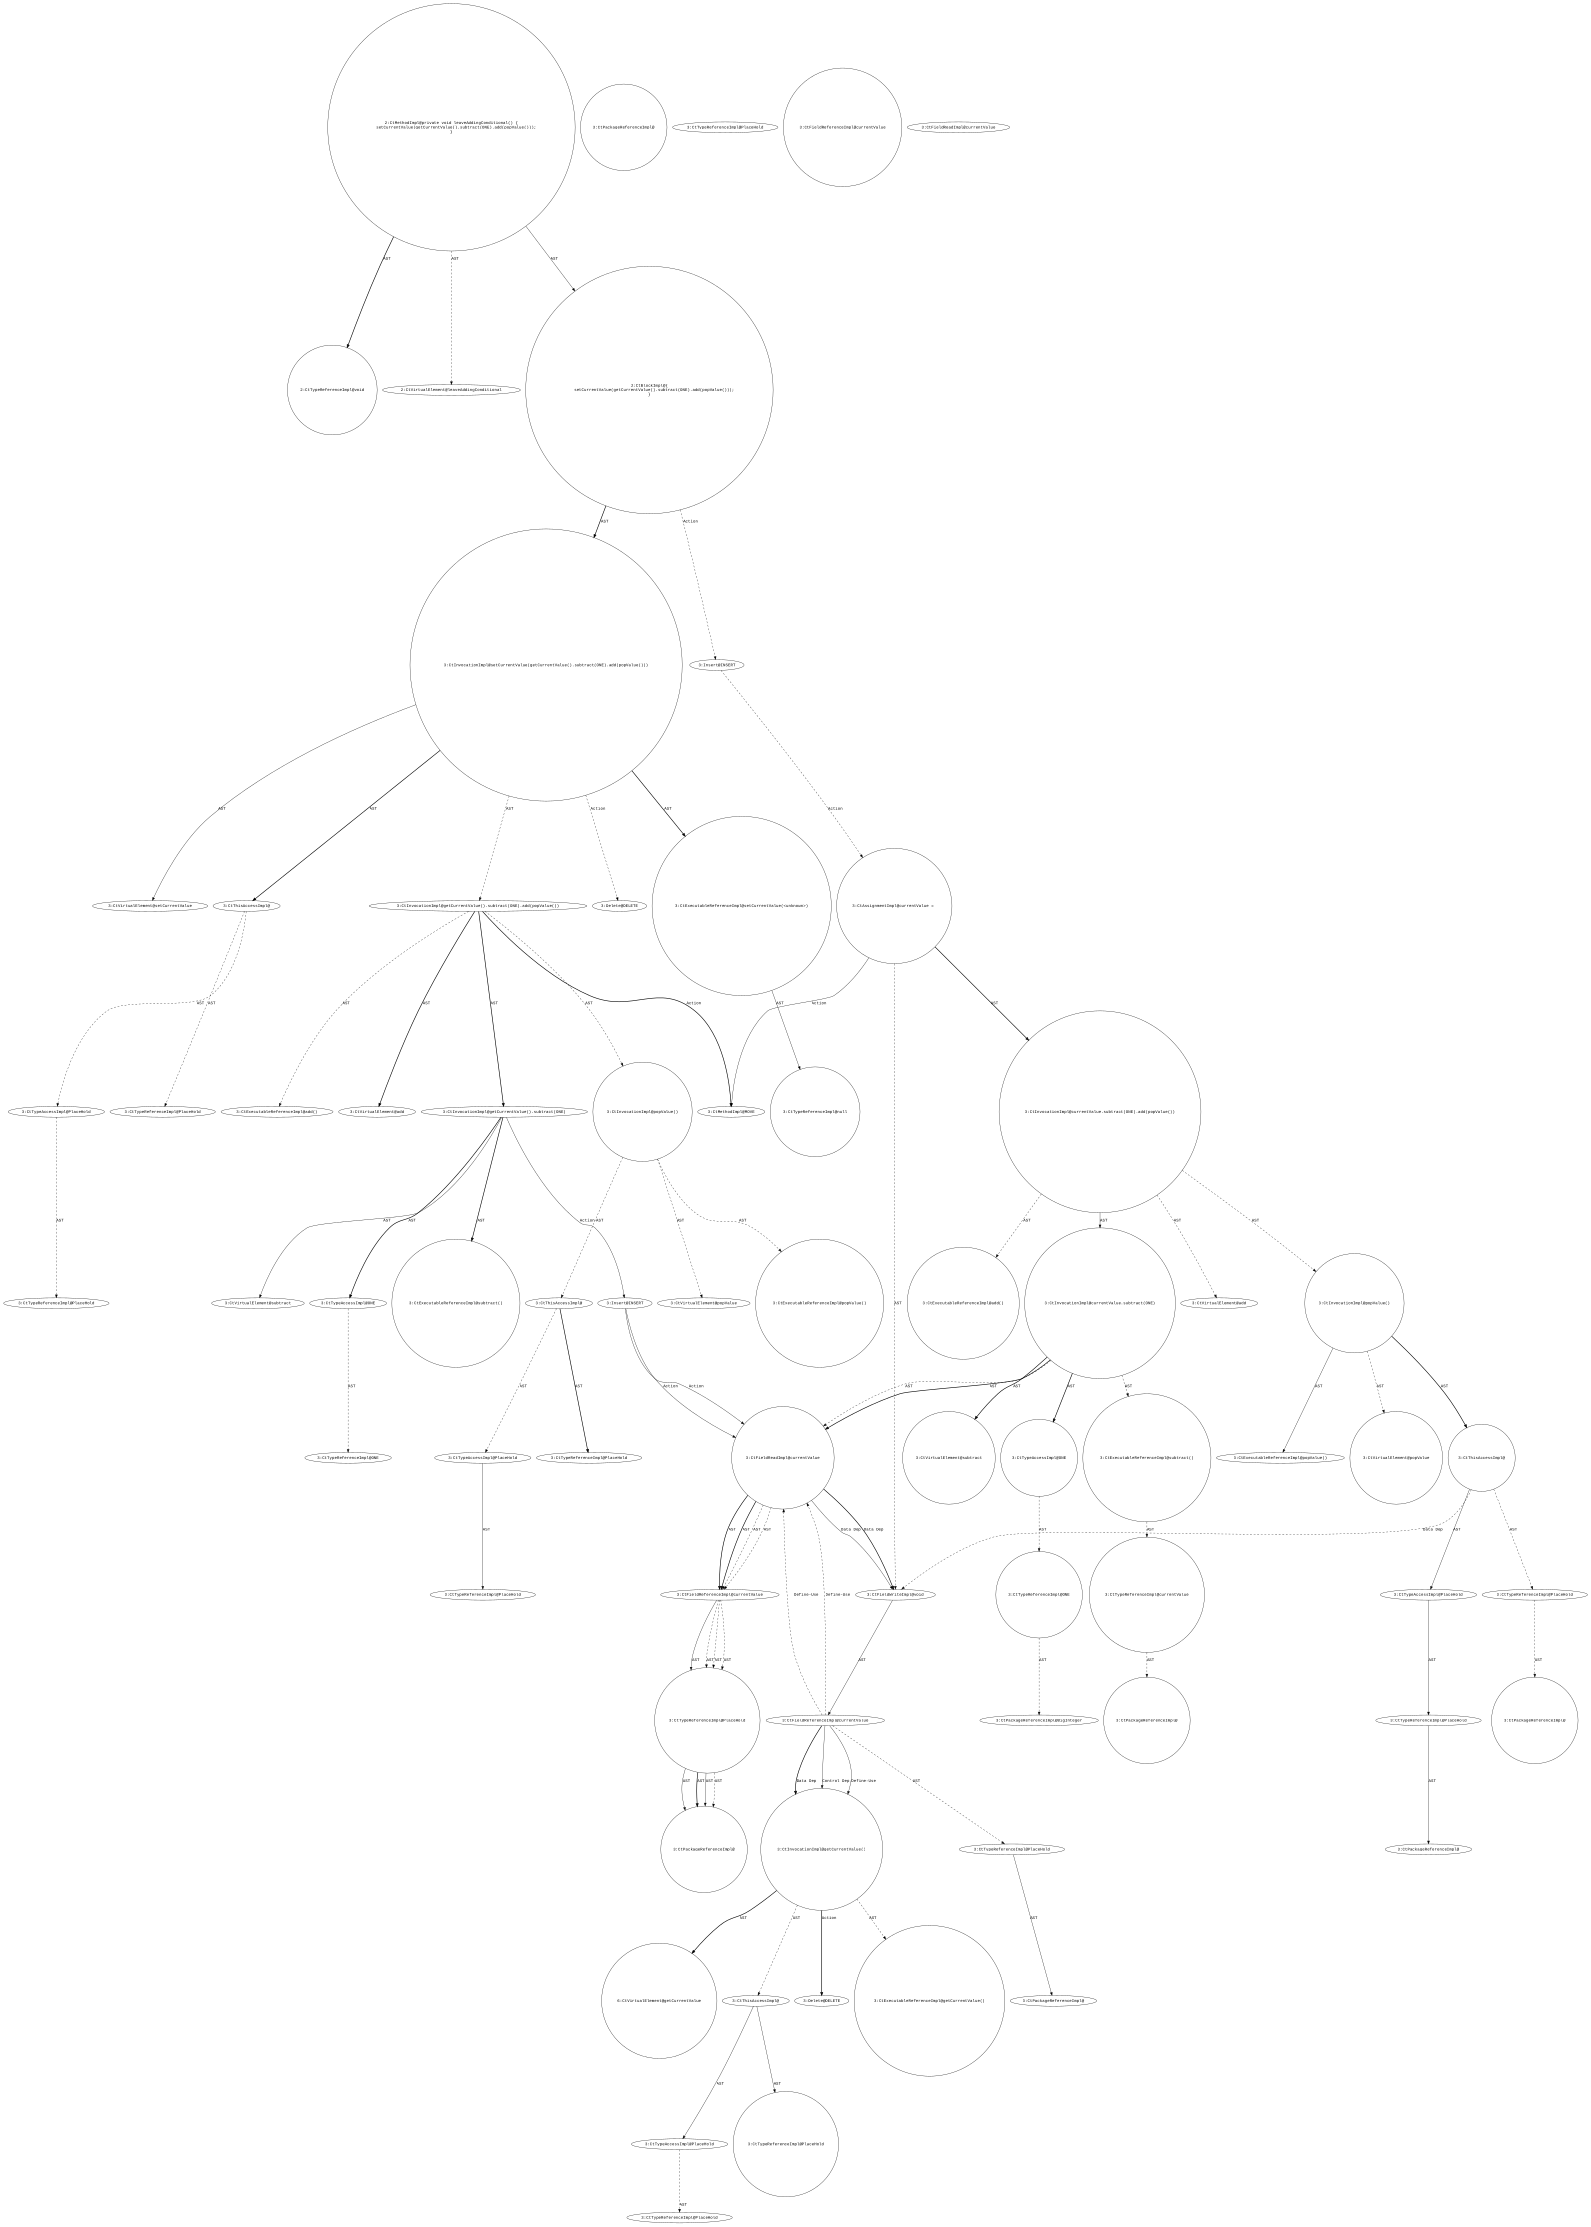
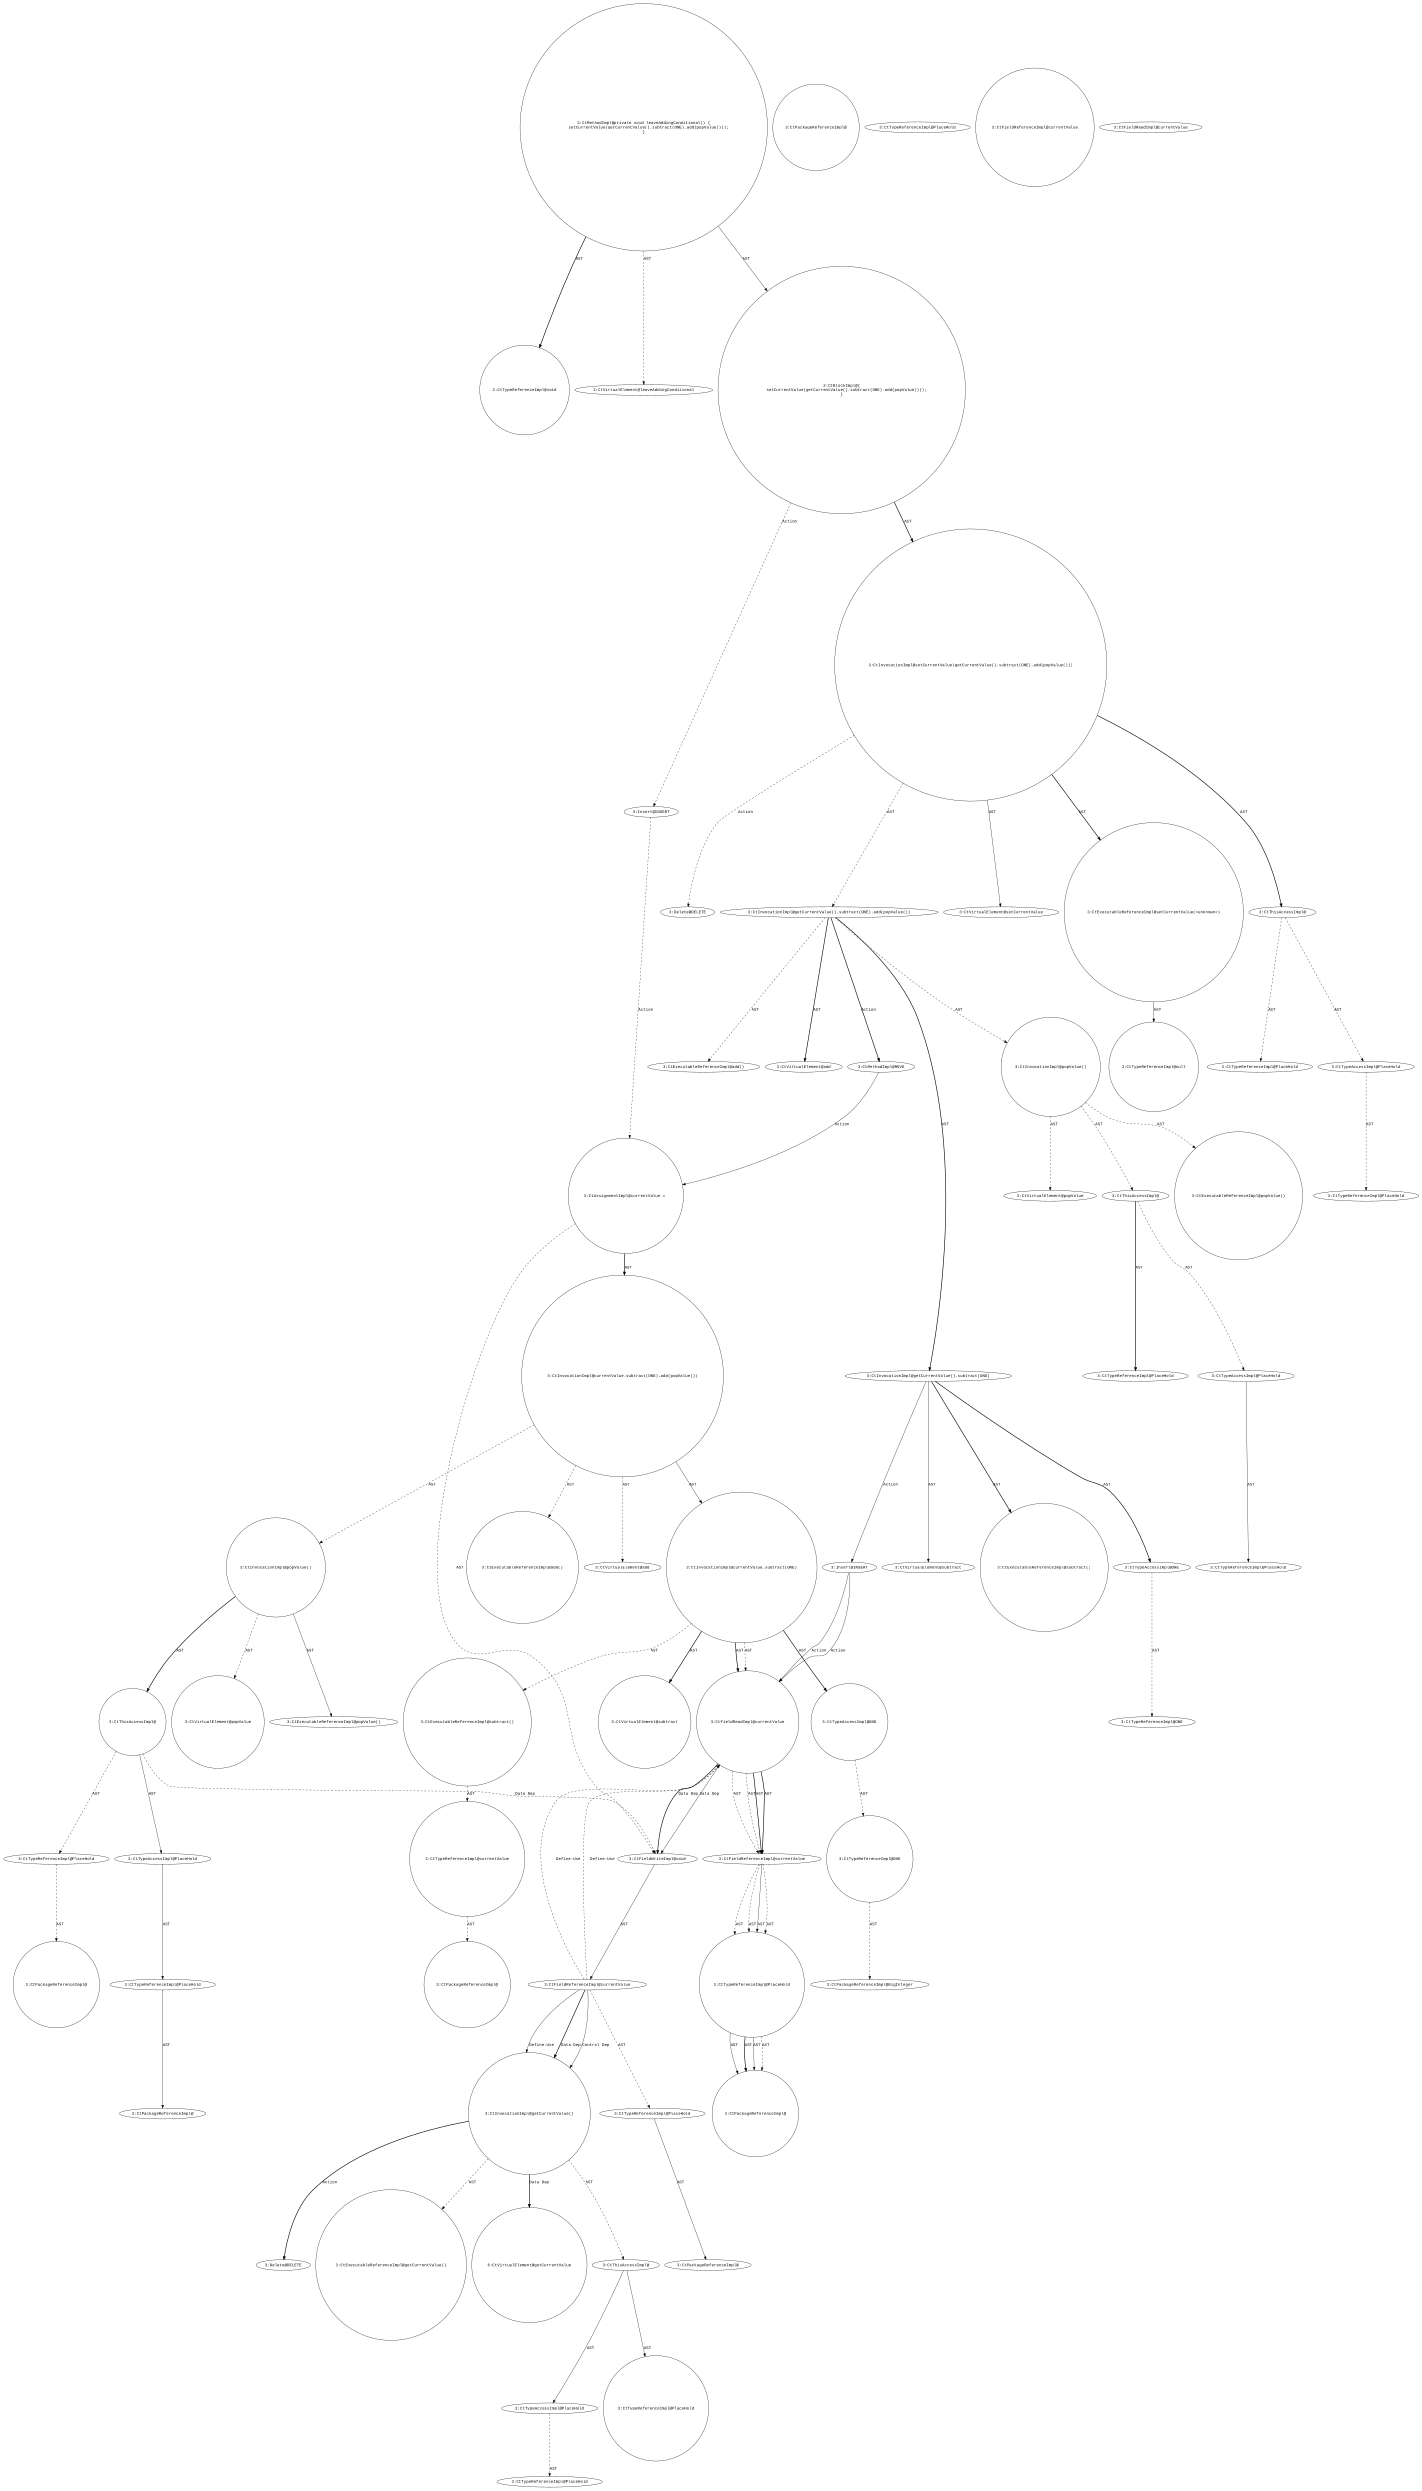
edge "3:CtAssignmentImpl@currentValue =" -> "3:CtMethodImpl@MOVE": reversed
edge "3:CtInvocationImpl@getCurrentValue()" -> "6:CtVirtualElement@getCurrentValue": label "AST" -> "Data Dep"
